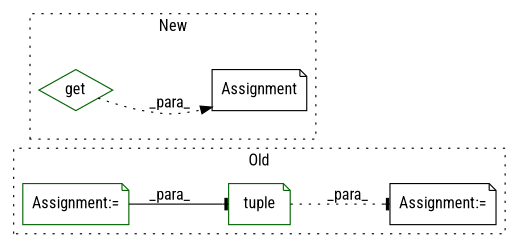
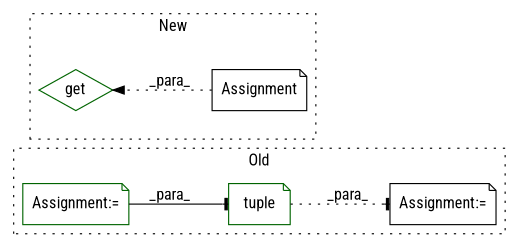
edge "get" -> "Assignment": reversed
